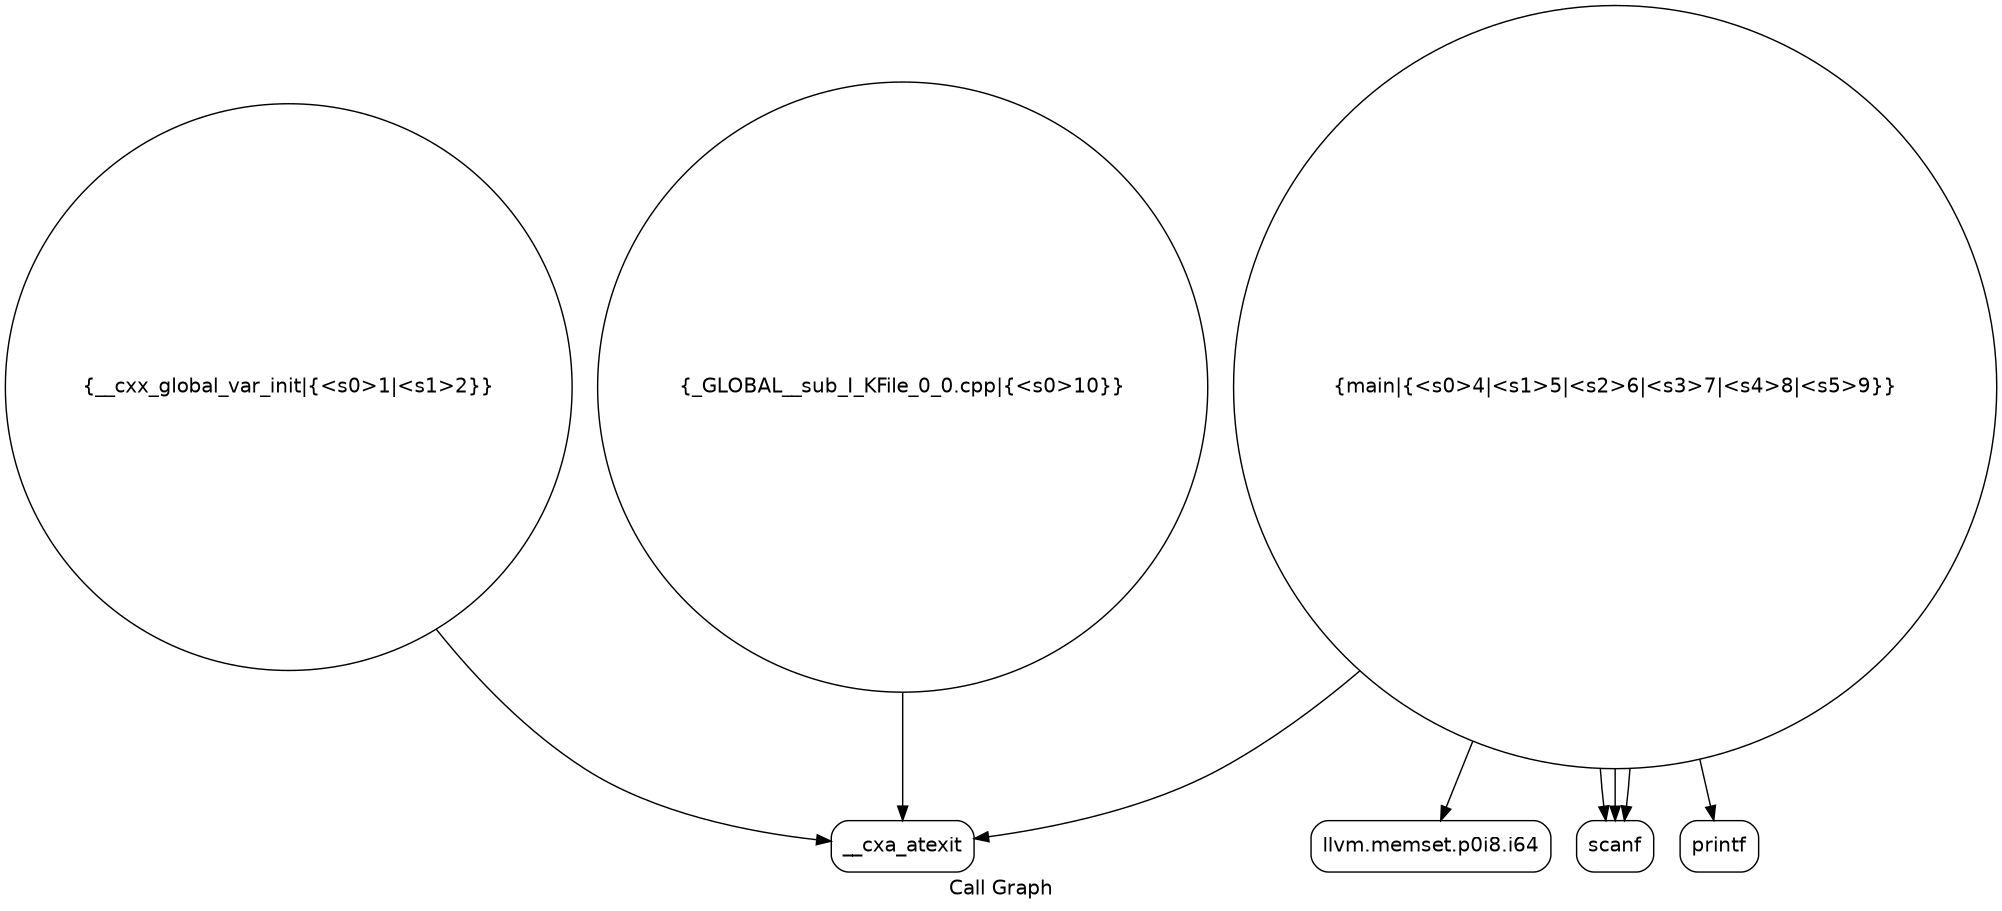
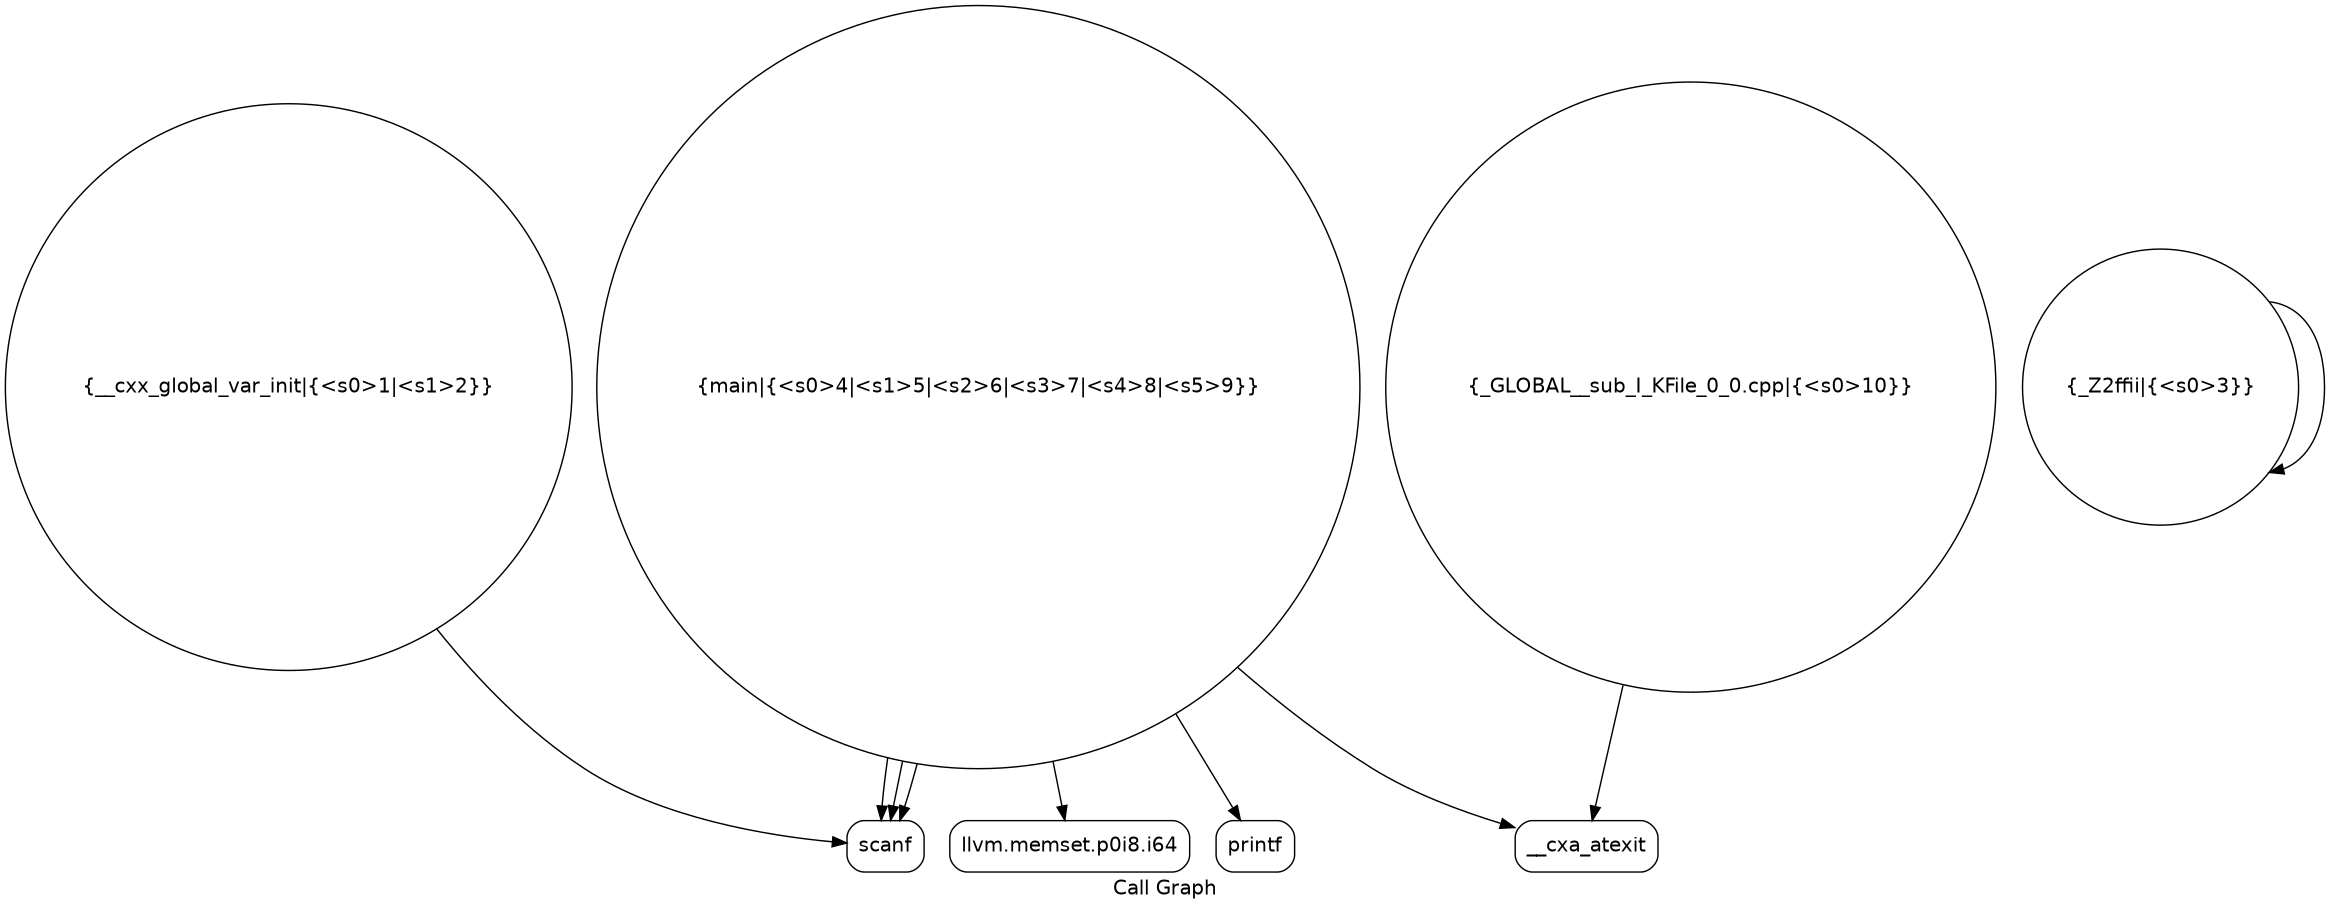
node "{_Z2ffii|{<s0>3}}": added
edge "{__cxx_global_var_init|{<s0>1|<s1>2}}" -> "__cxa_atexit": now "{__cxx_global_var_init|{<s0>1|<s1>2}}" -> "scanf"
